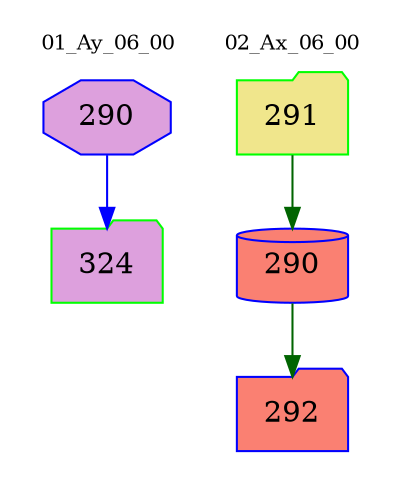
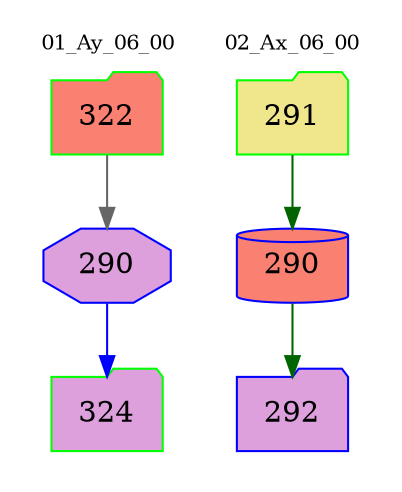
node "322": added
node "292": fillcolor salmon -> plum
